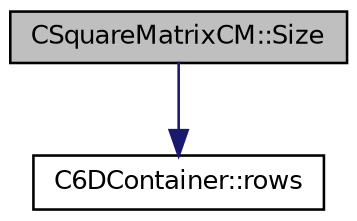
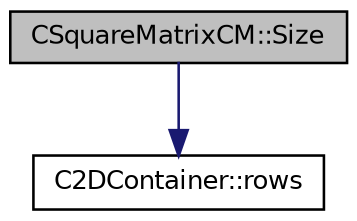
node "C6DContainer::rows": label "C6DContainer::rows" -> "C2DContainer::rows"
